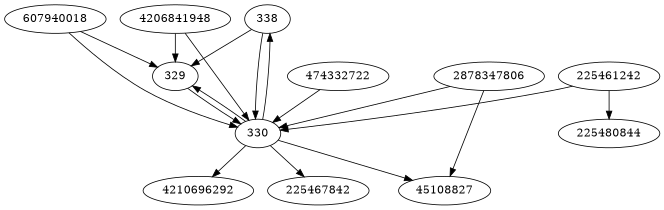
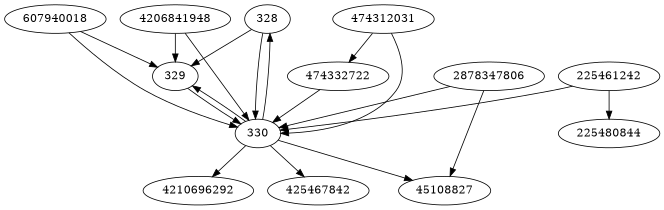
node "338": label "338" -> "328"
node "474312031": added
node "225467842": label "225467842" -> "425467842"
